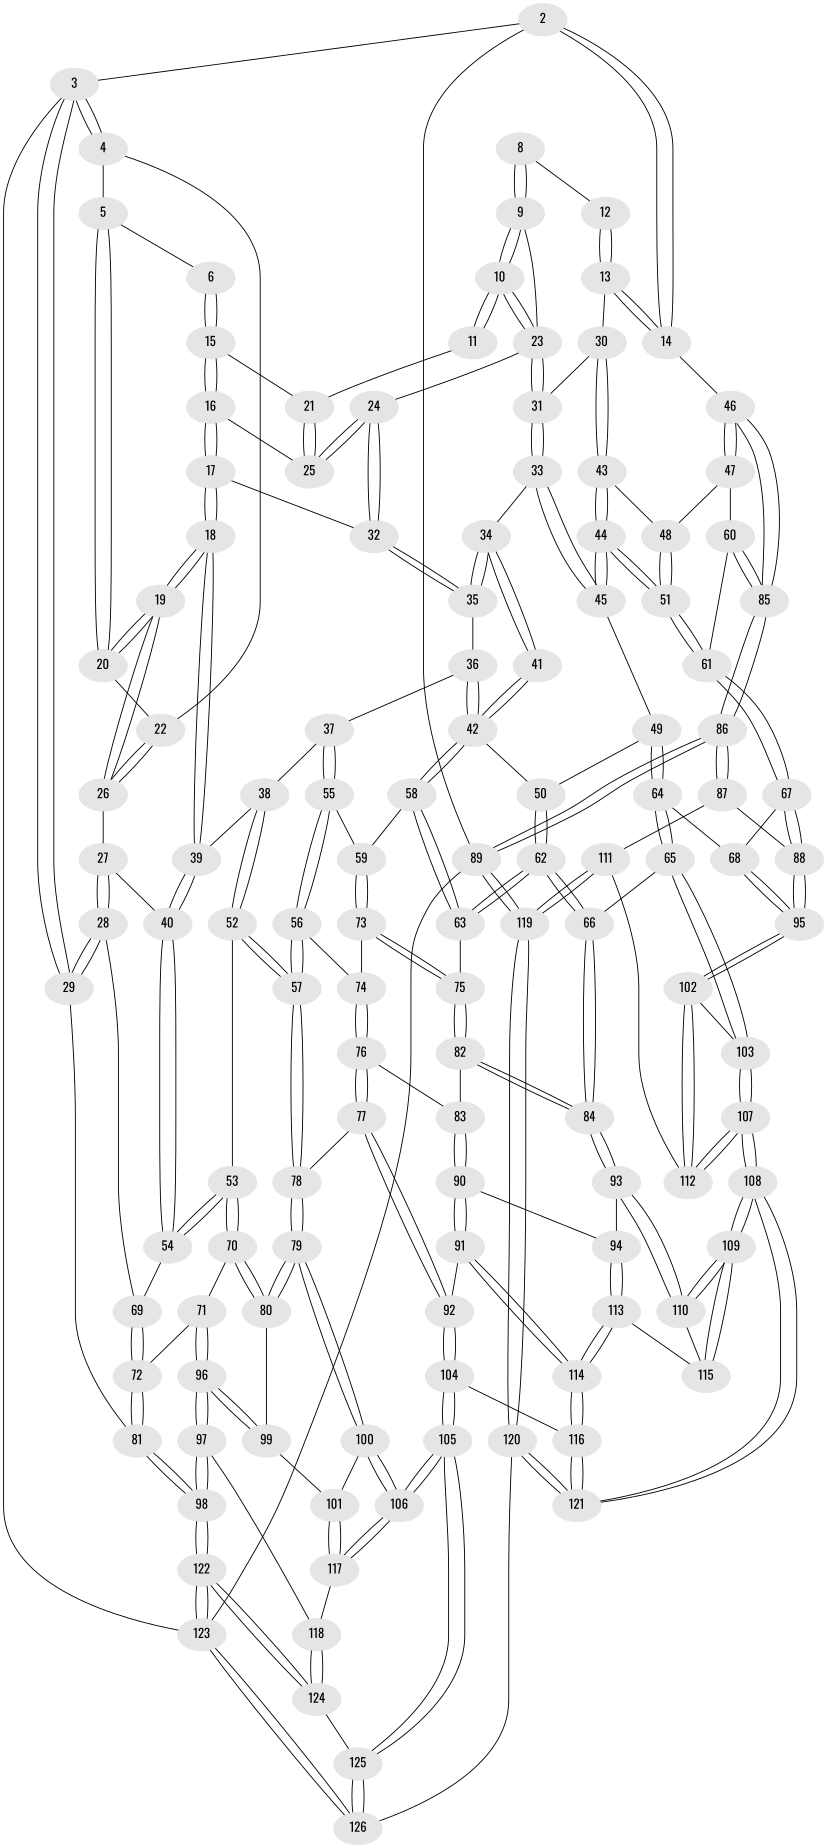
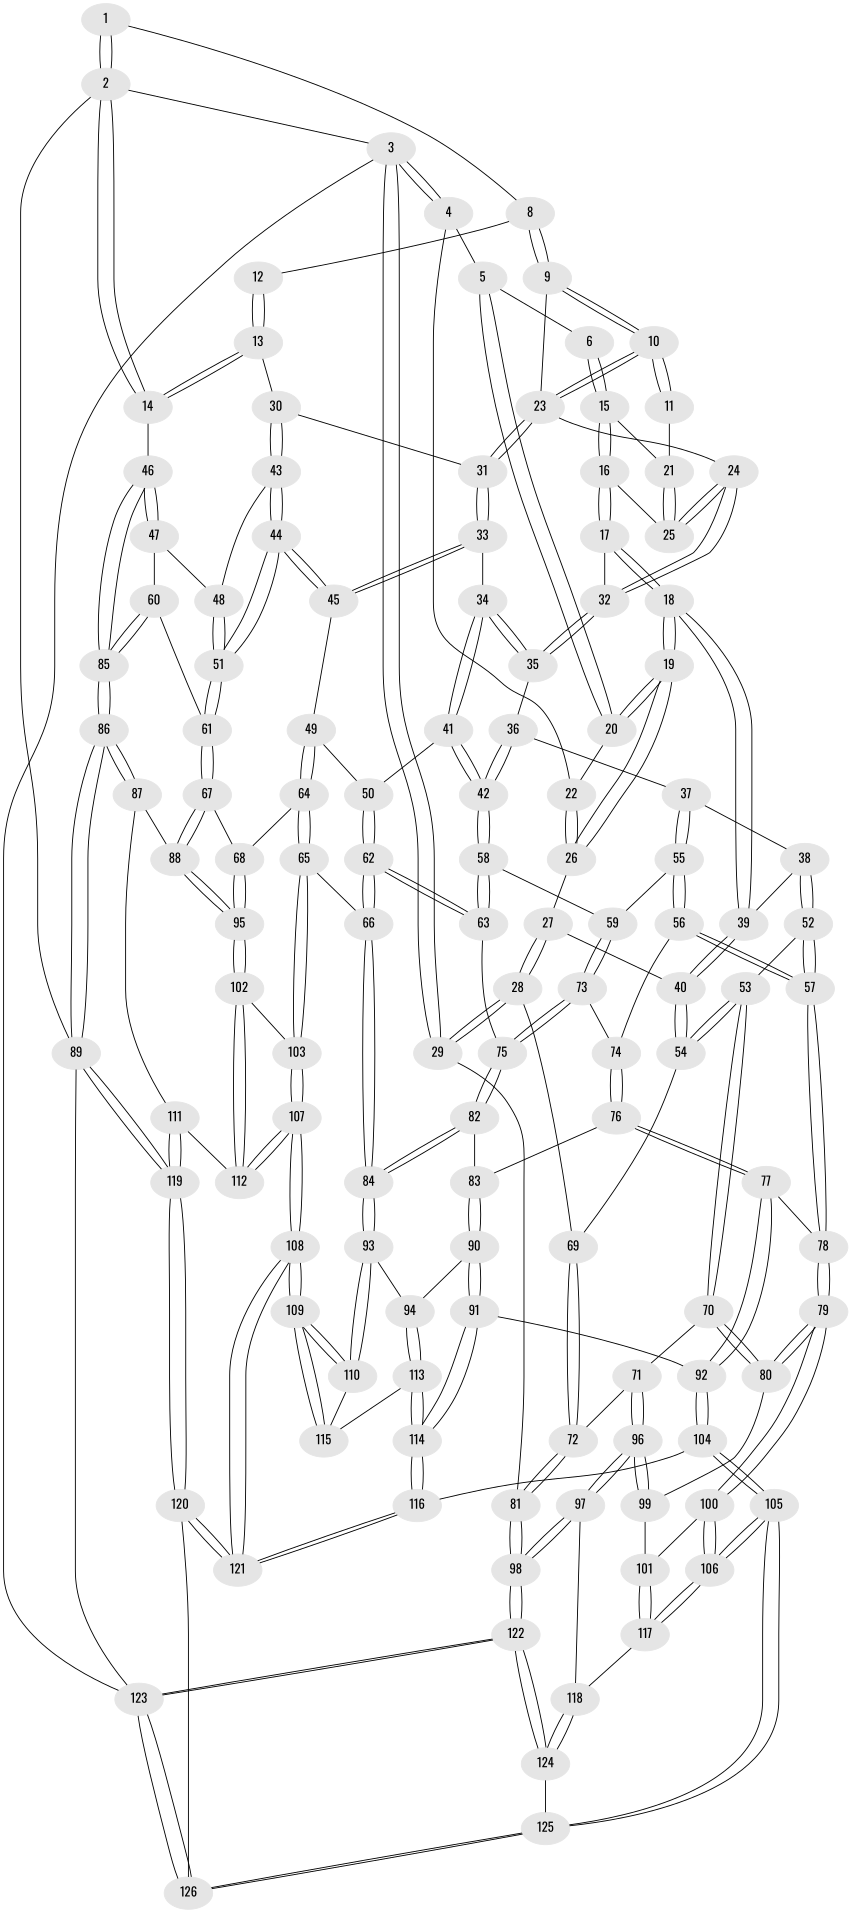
node "1": added
edge "42" -- "50": now "41" -- "50"
